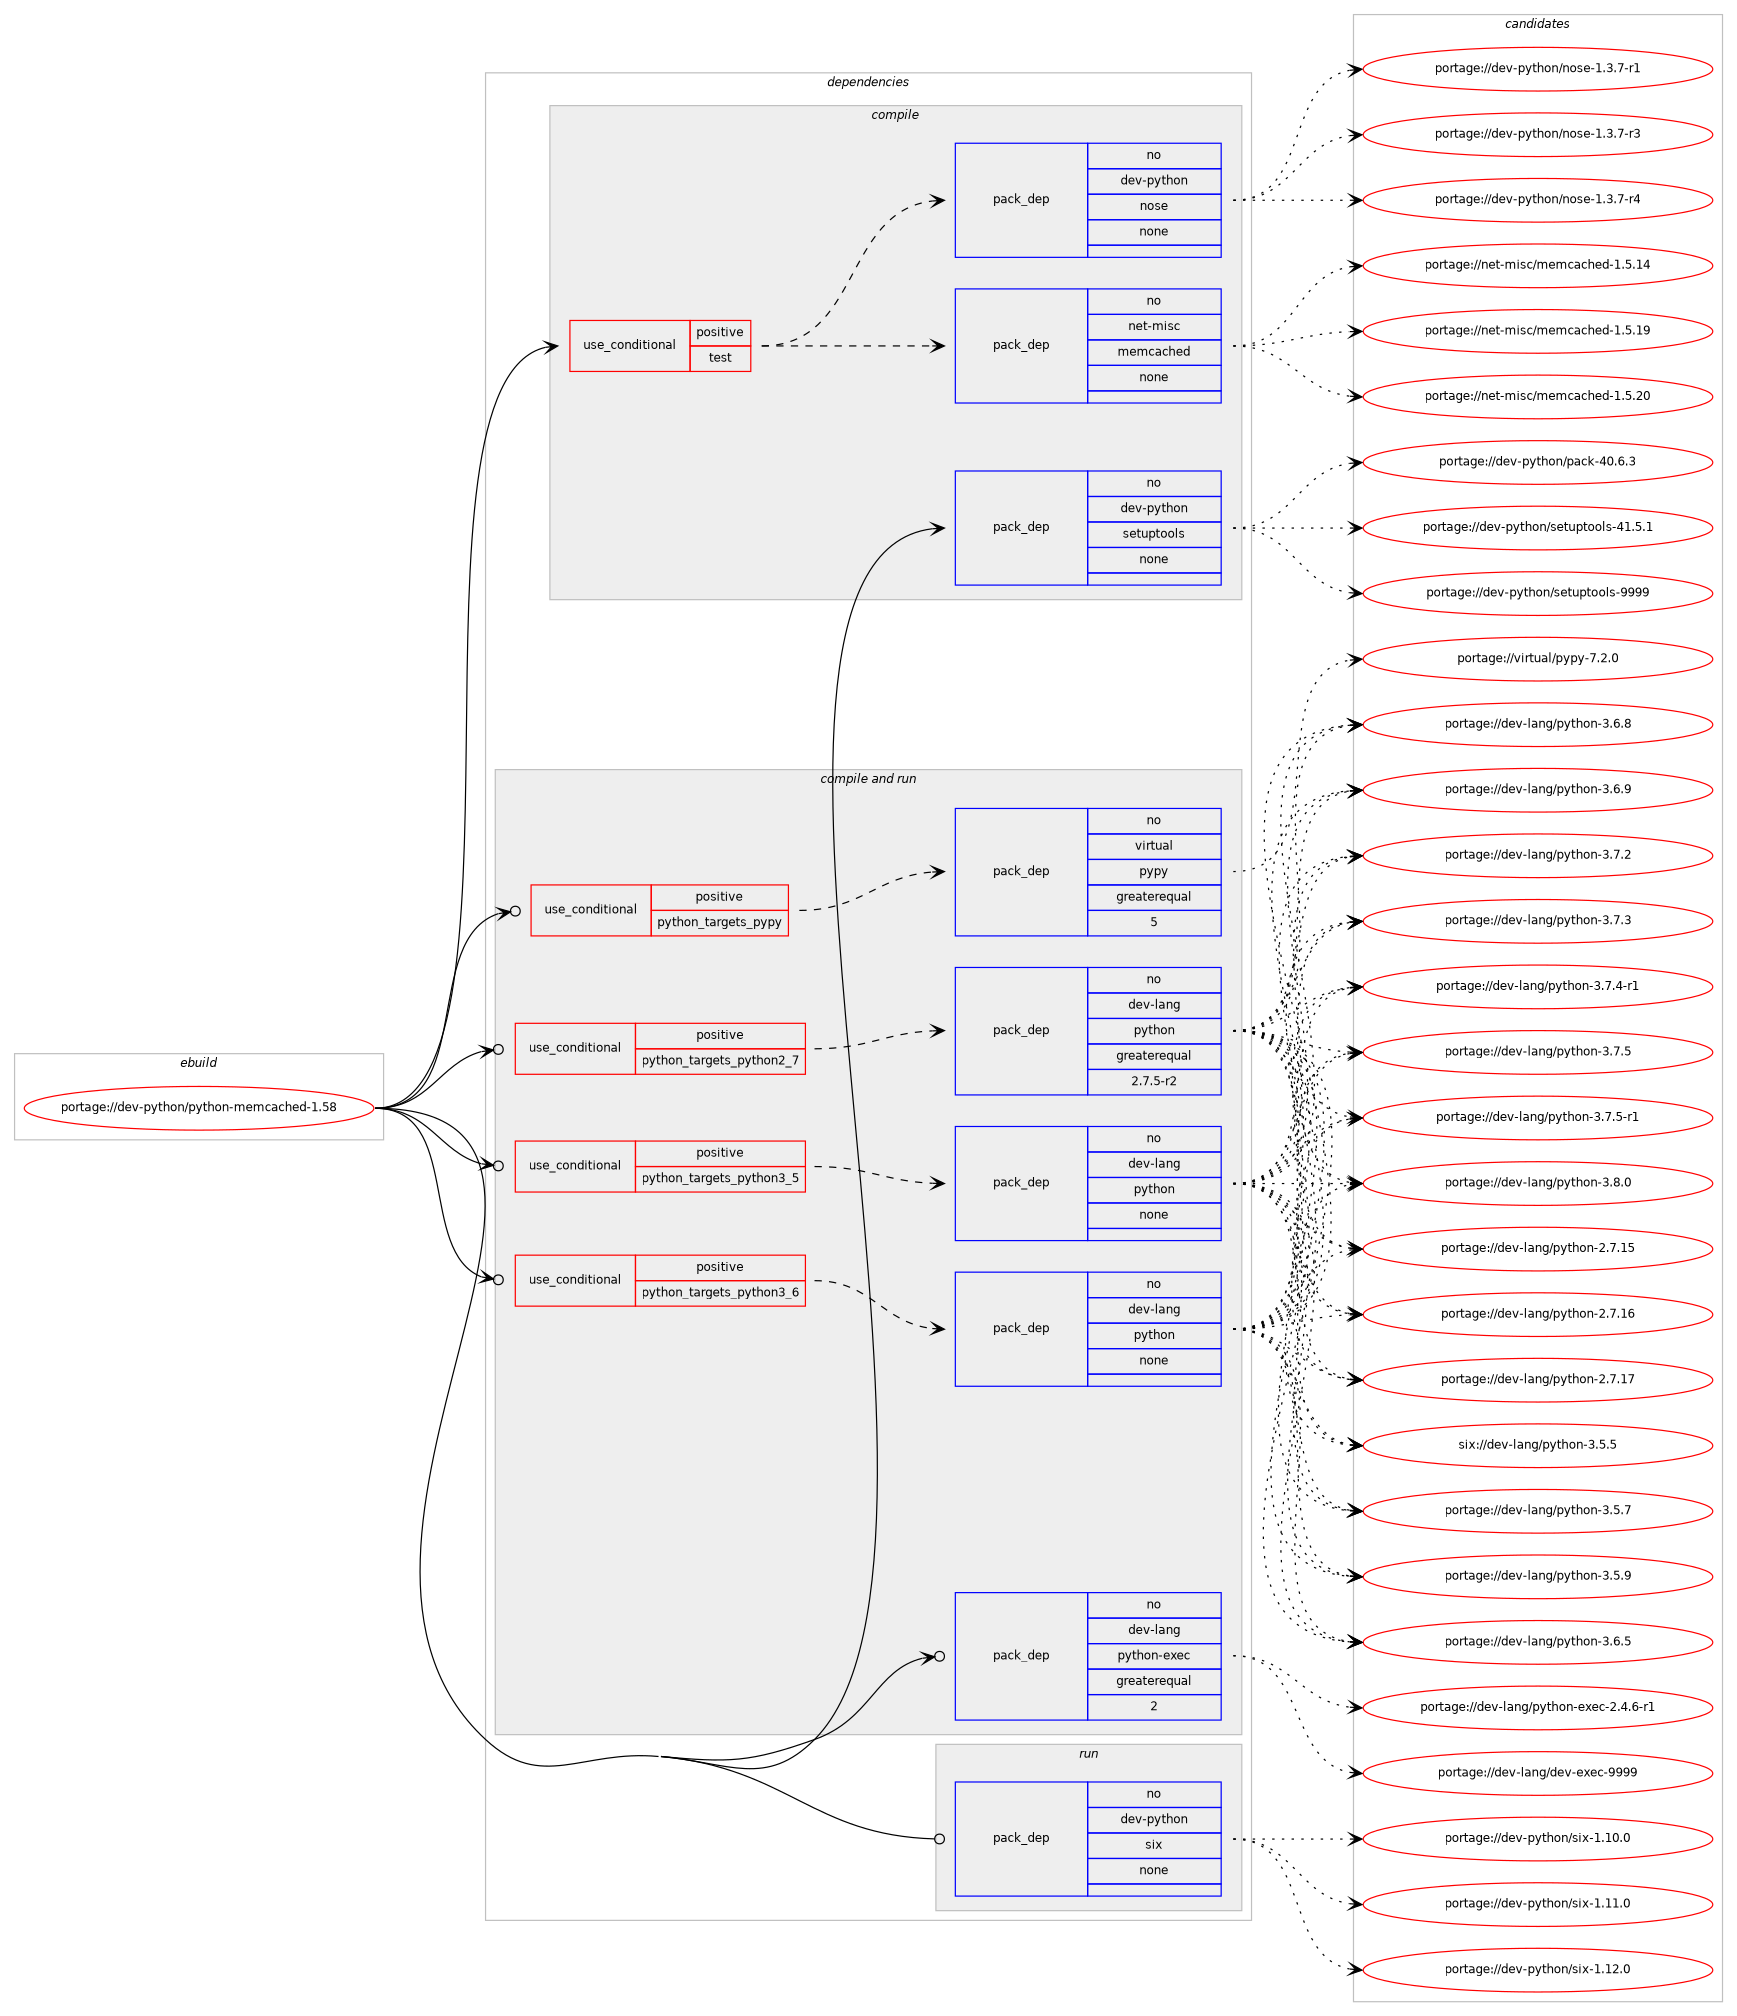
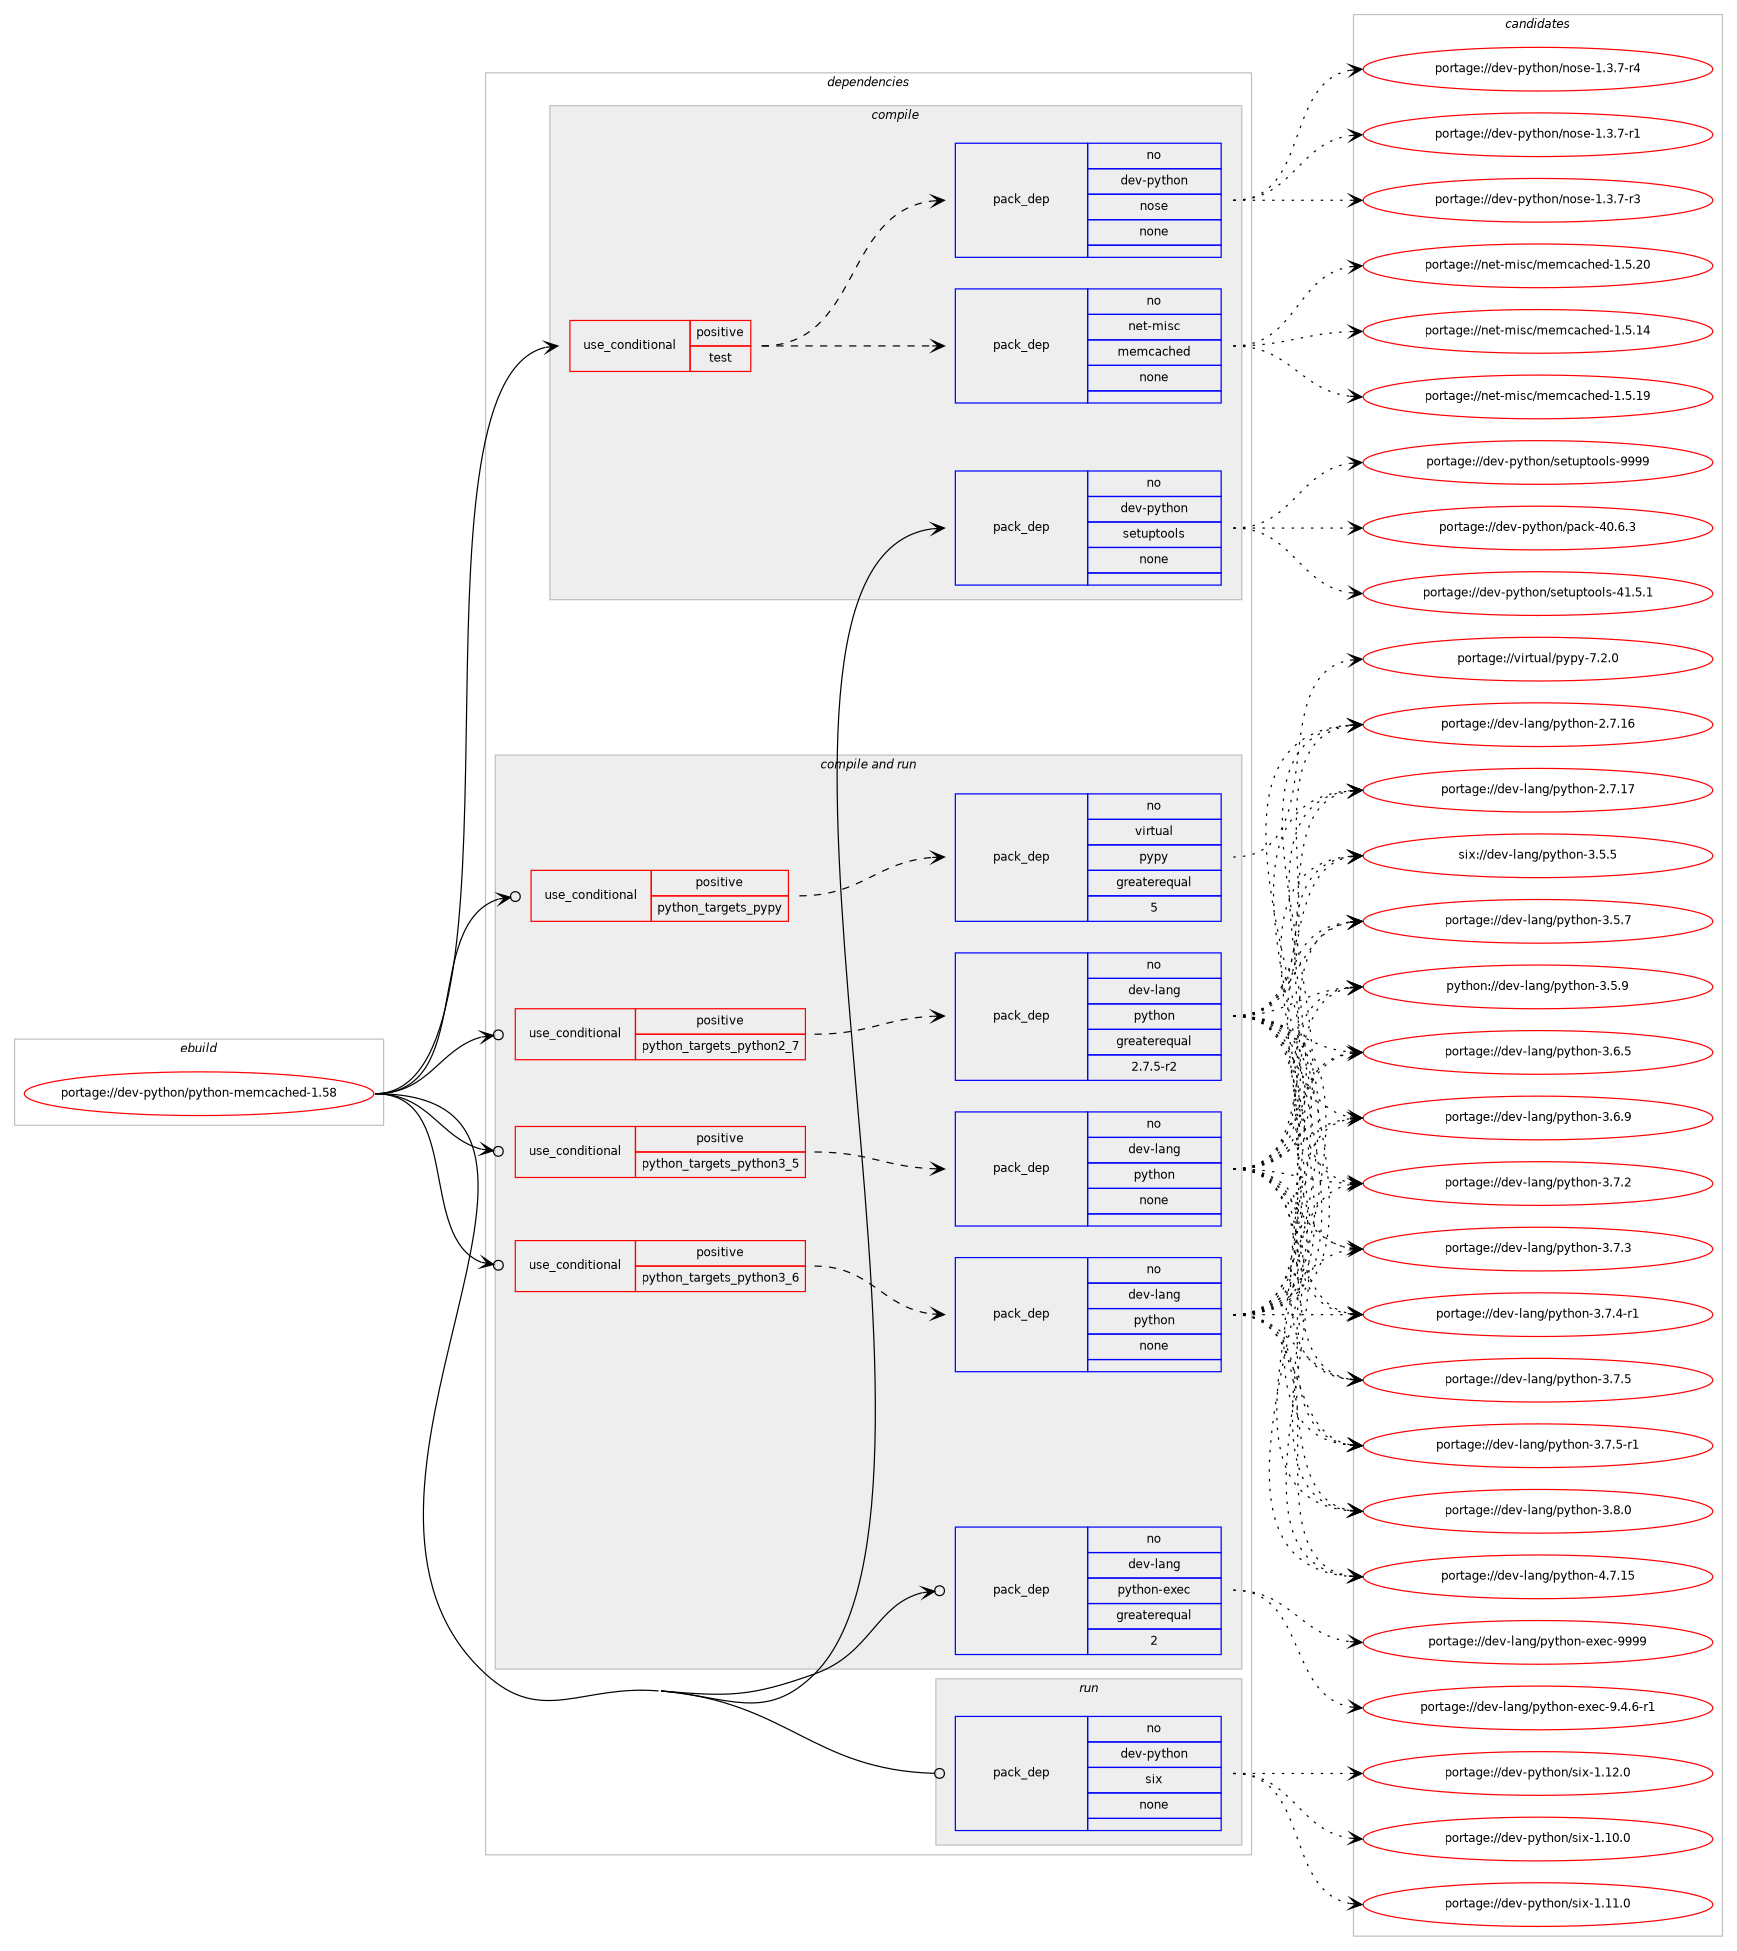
node "portage://dev-lang/python-3.6.8": removed
node "portage://dev-lang/python-2.7.15": label "portage://dev-lang/python-2.7.15" -> "portage://dev-lang/python-4.7.15"
node "portage://dev-lang/python-3.5.9": label "portage://dev-lang/python-3.5.9" -> "python://dev-lang/python-3.5.9"
node "portage://dev-lang/python-exec-2.4.6-r1": label "portage://dev-lang/python-exec-2.4.6-r1" -> "portage://dev-lang/python-exec-9.4.6-r1"
node "portage://dev-lang/dev-exec-9999": label "portage://dev-lang/dev-exec-9999" -> "portage://dev-lang/python-exec-9999"
